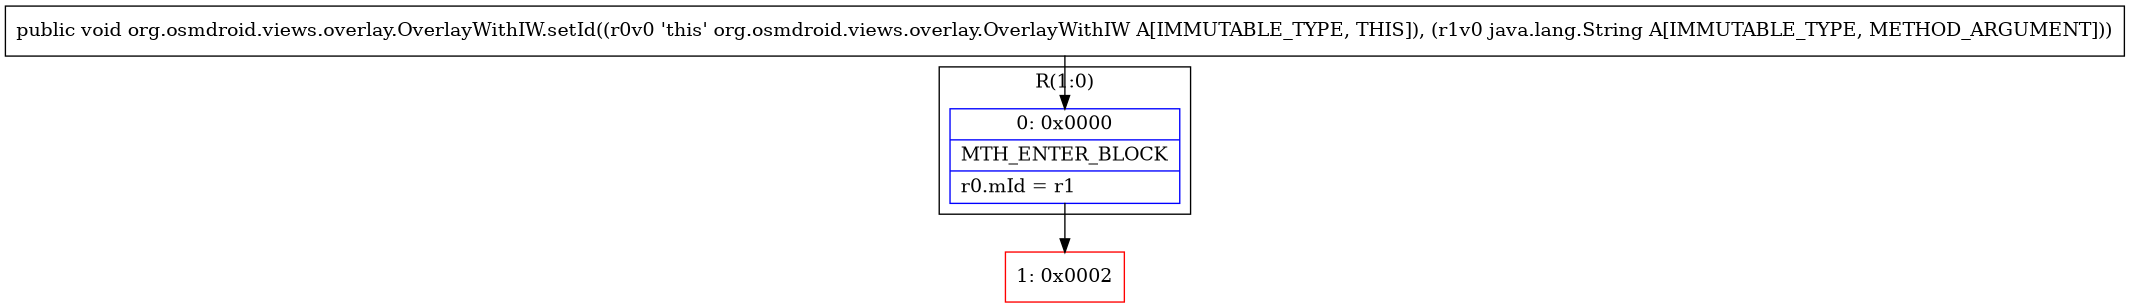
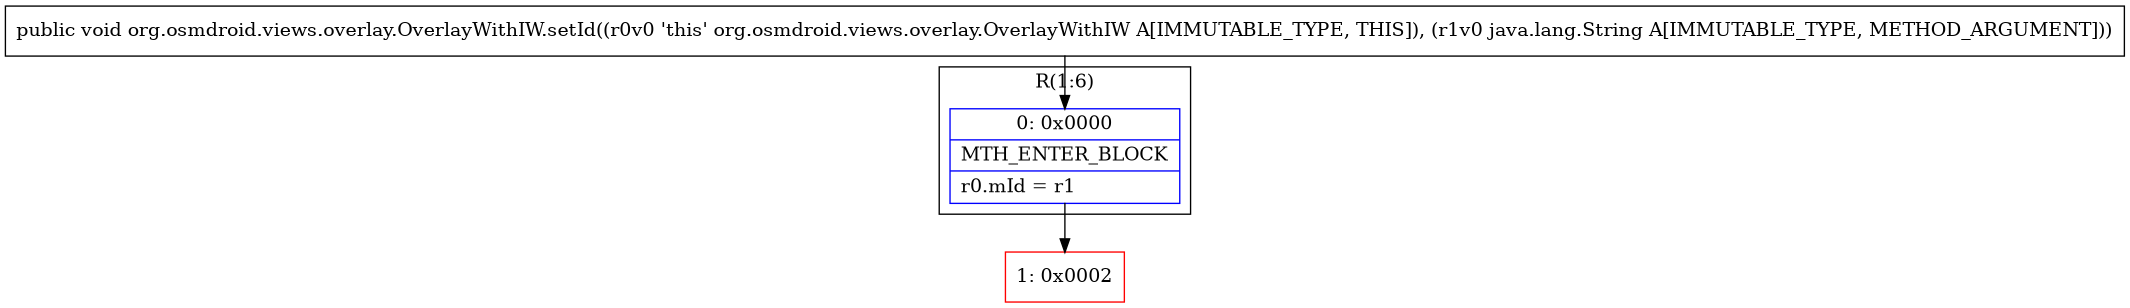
cluster "R(1:0)": label "R(1:0)" -> "R(1:6)"
